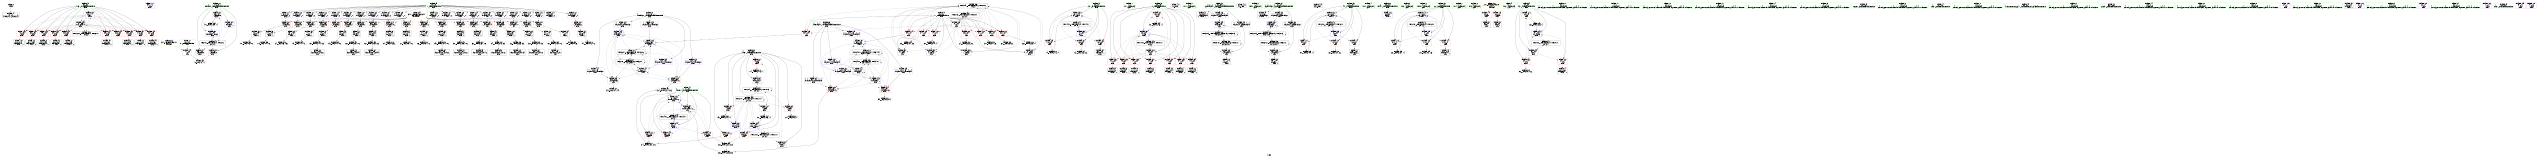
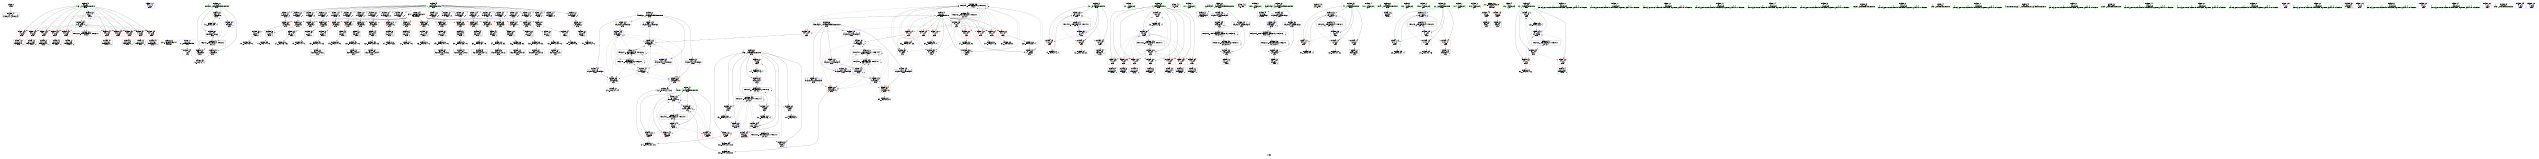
node "NodeID: 165": text "main" -> "instruction"
